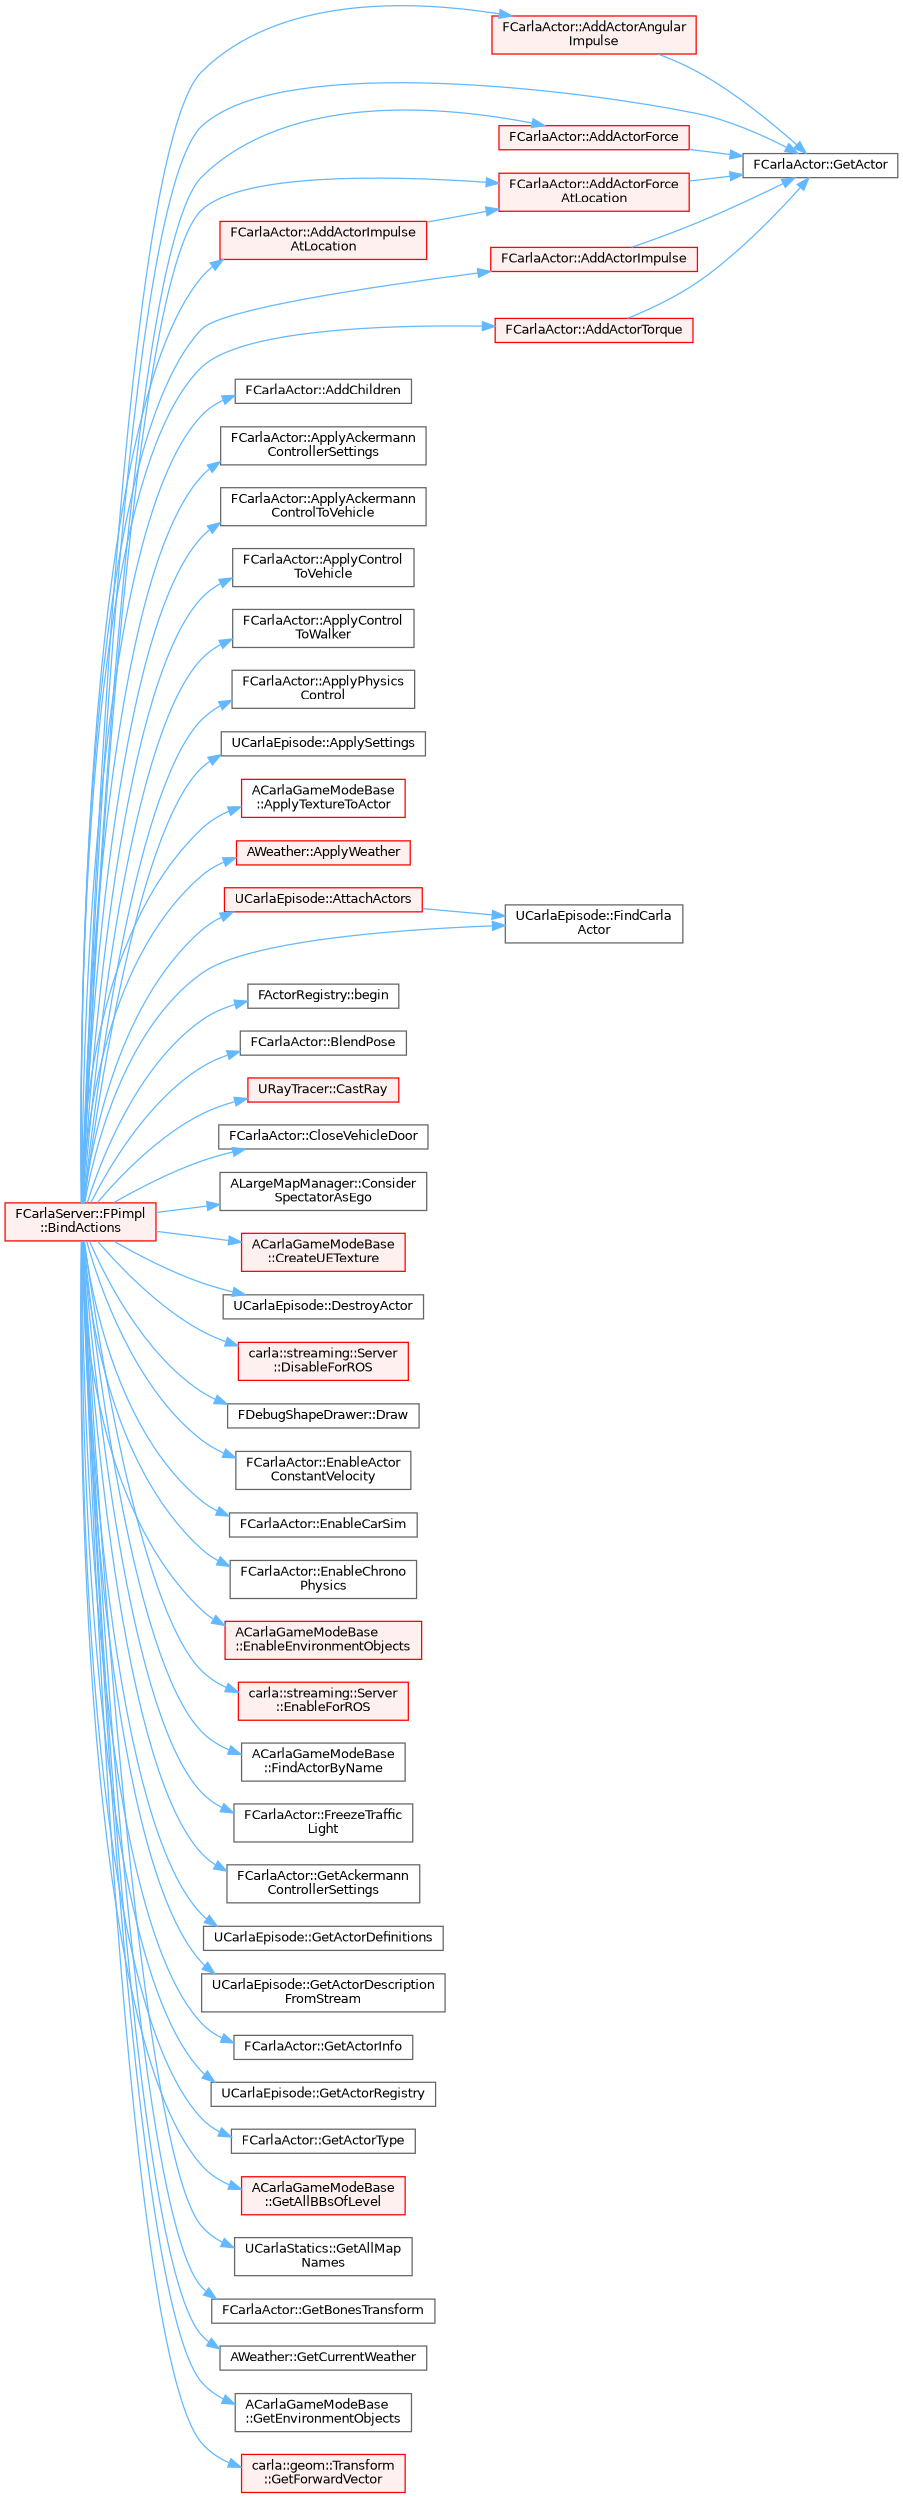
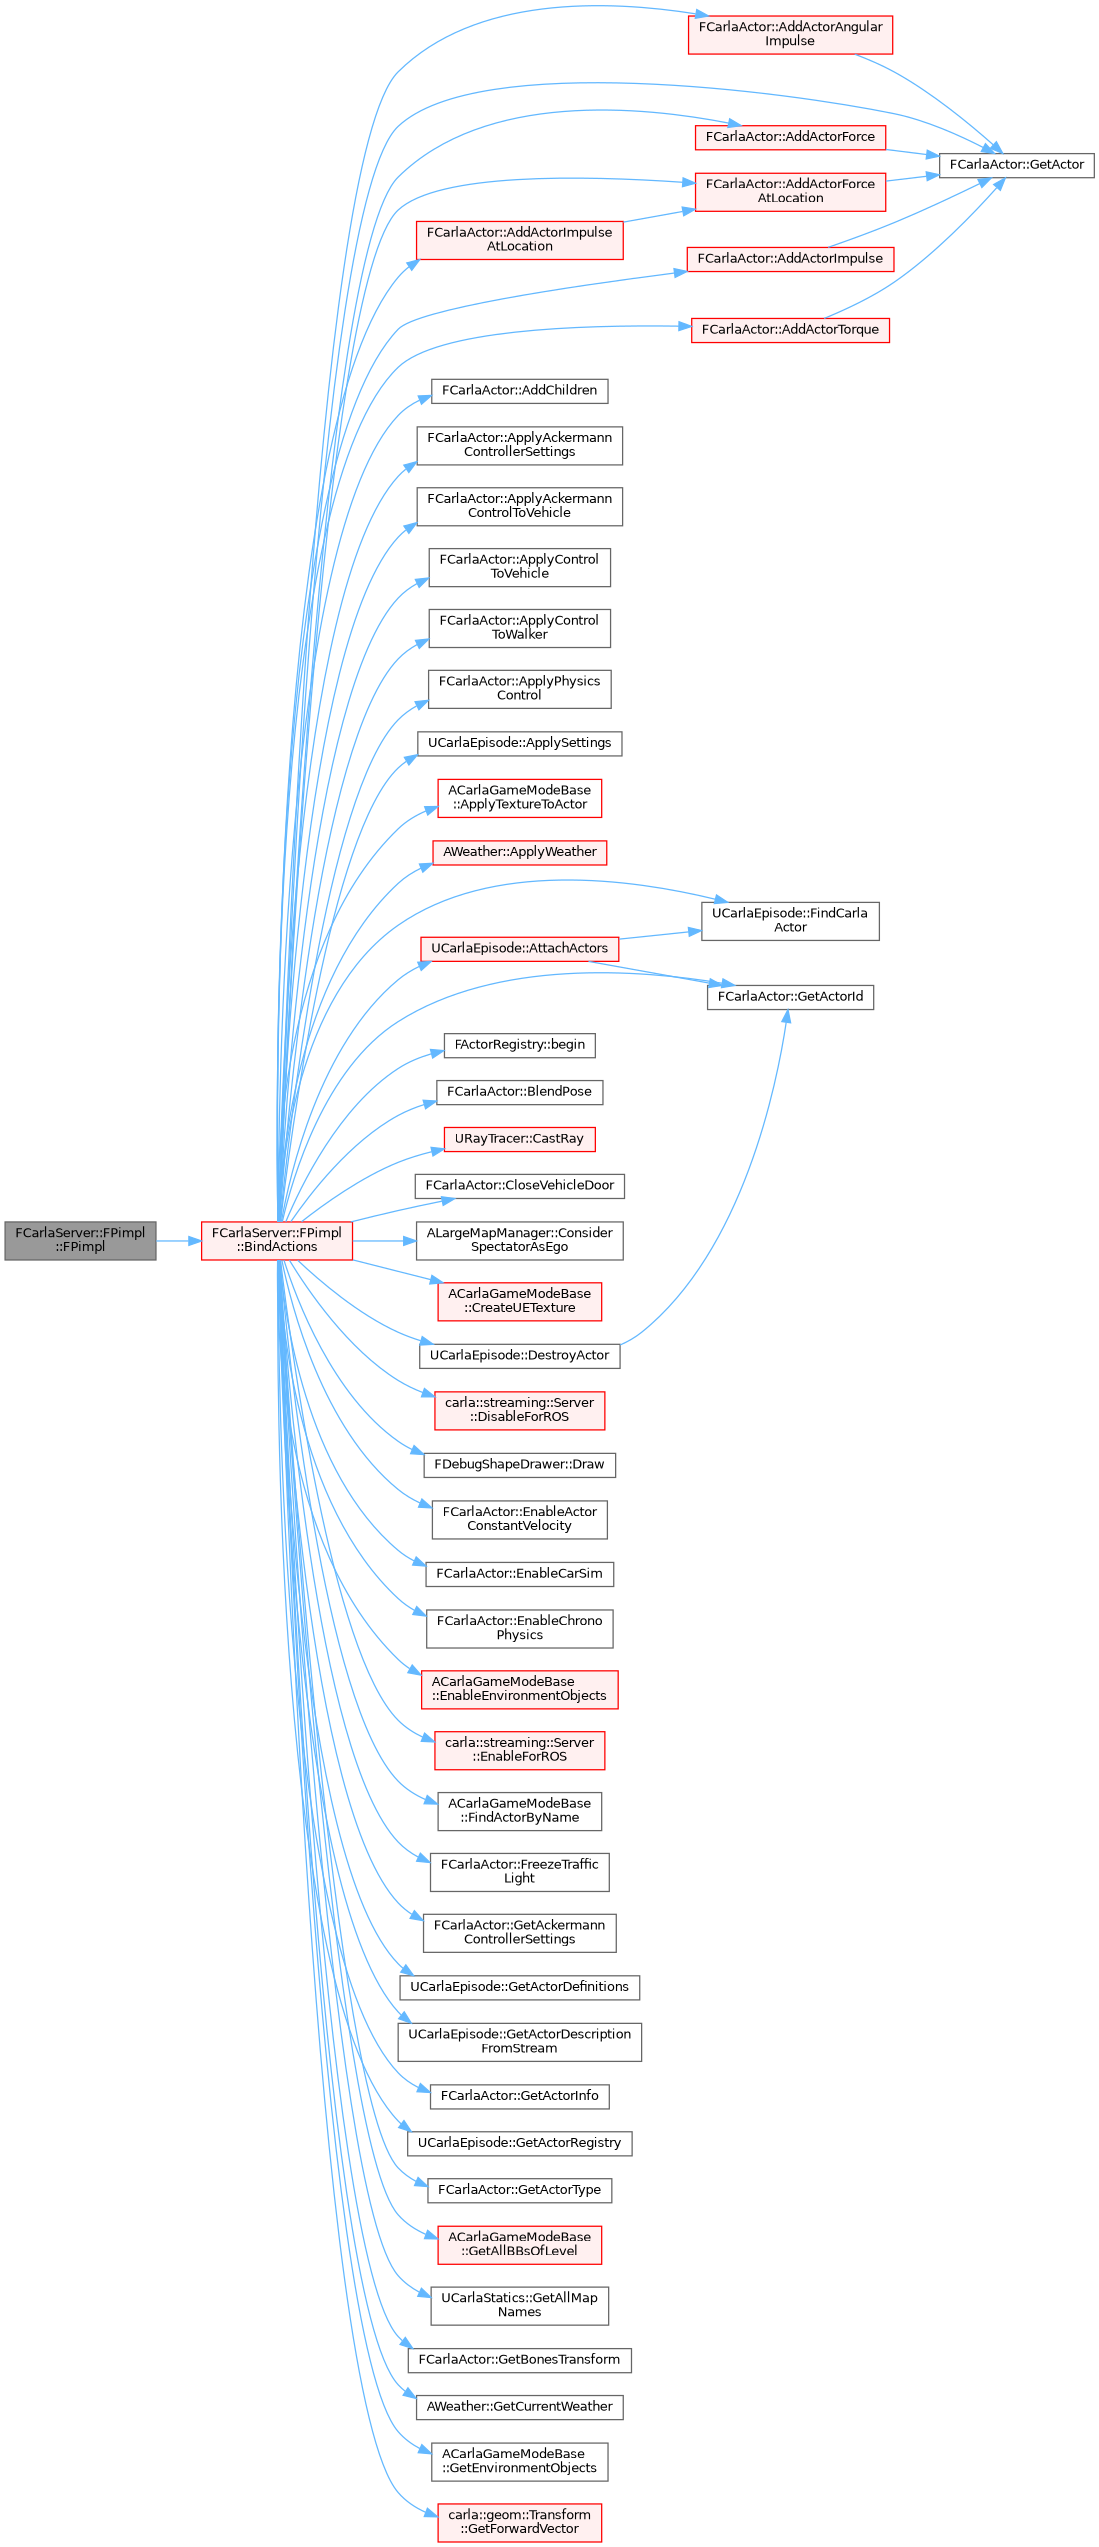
node "FCarlaActor::GetActorId": added
node "FCarlaServer::FPimpl ::FPimpl": added
